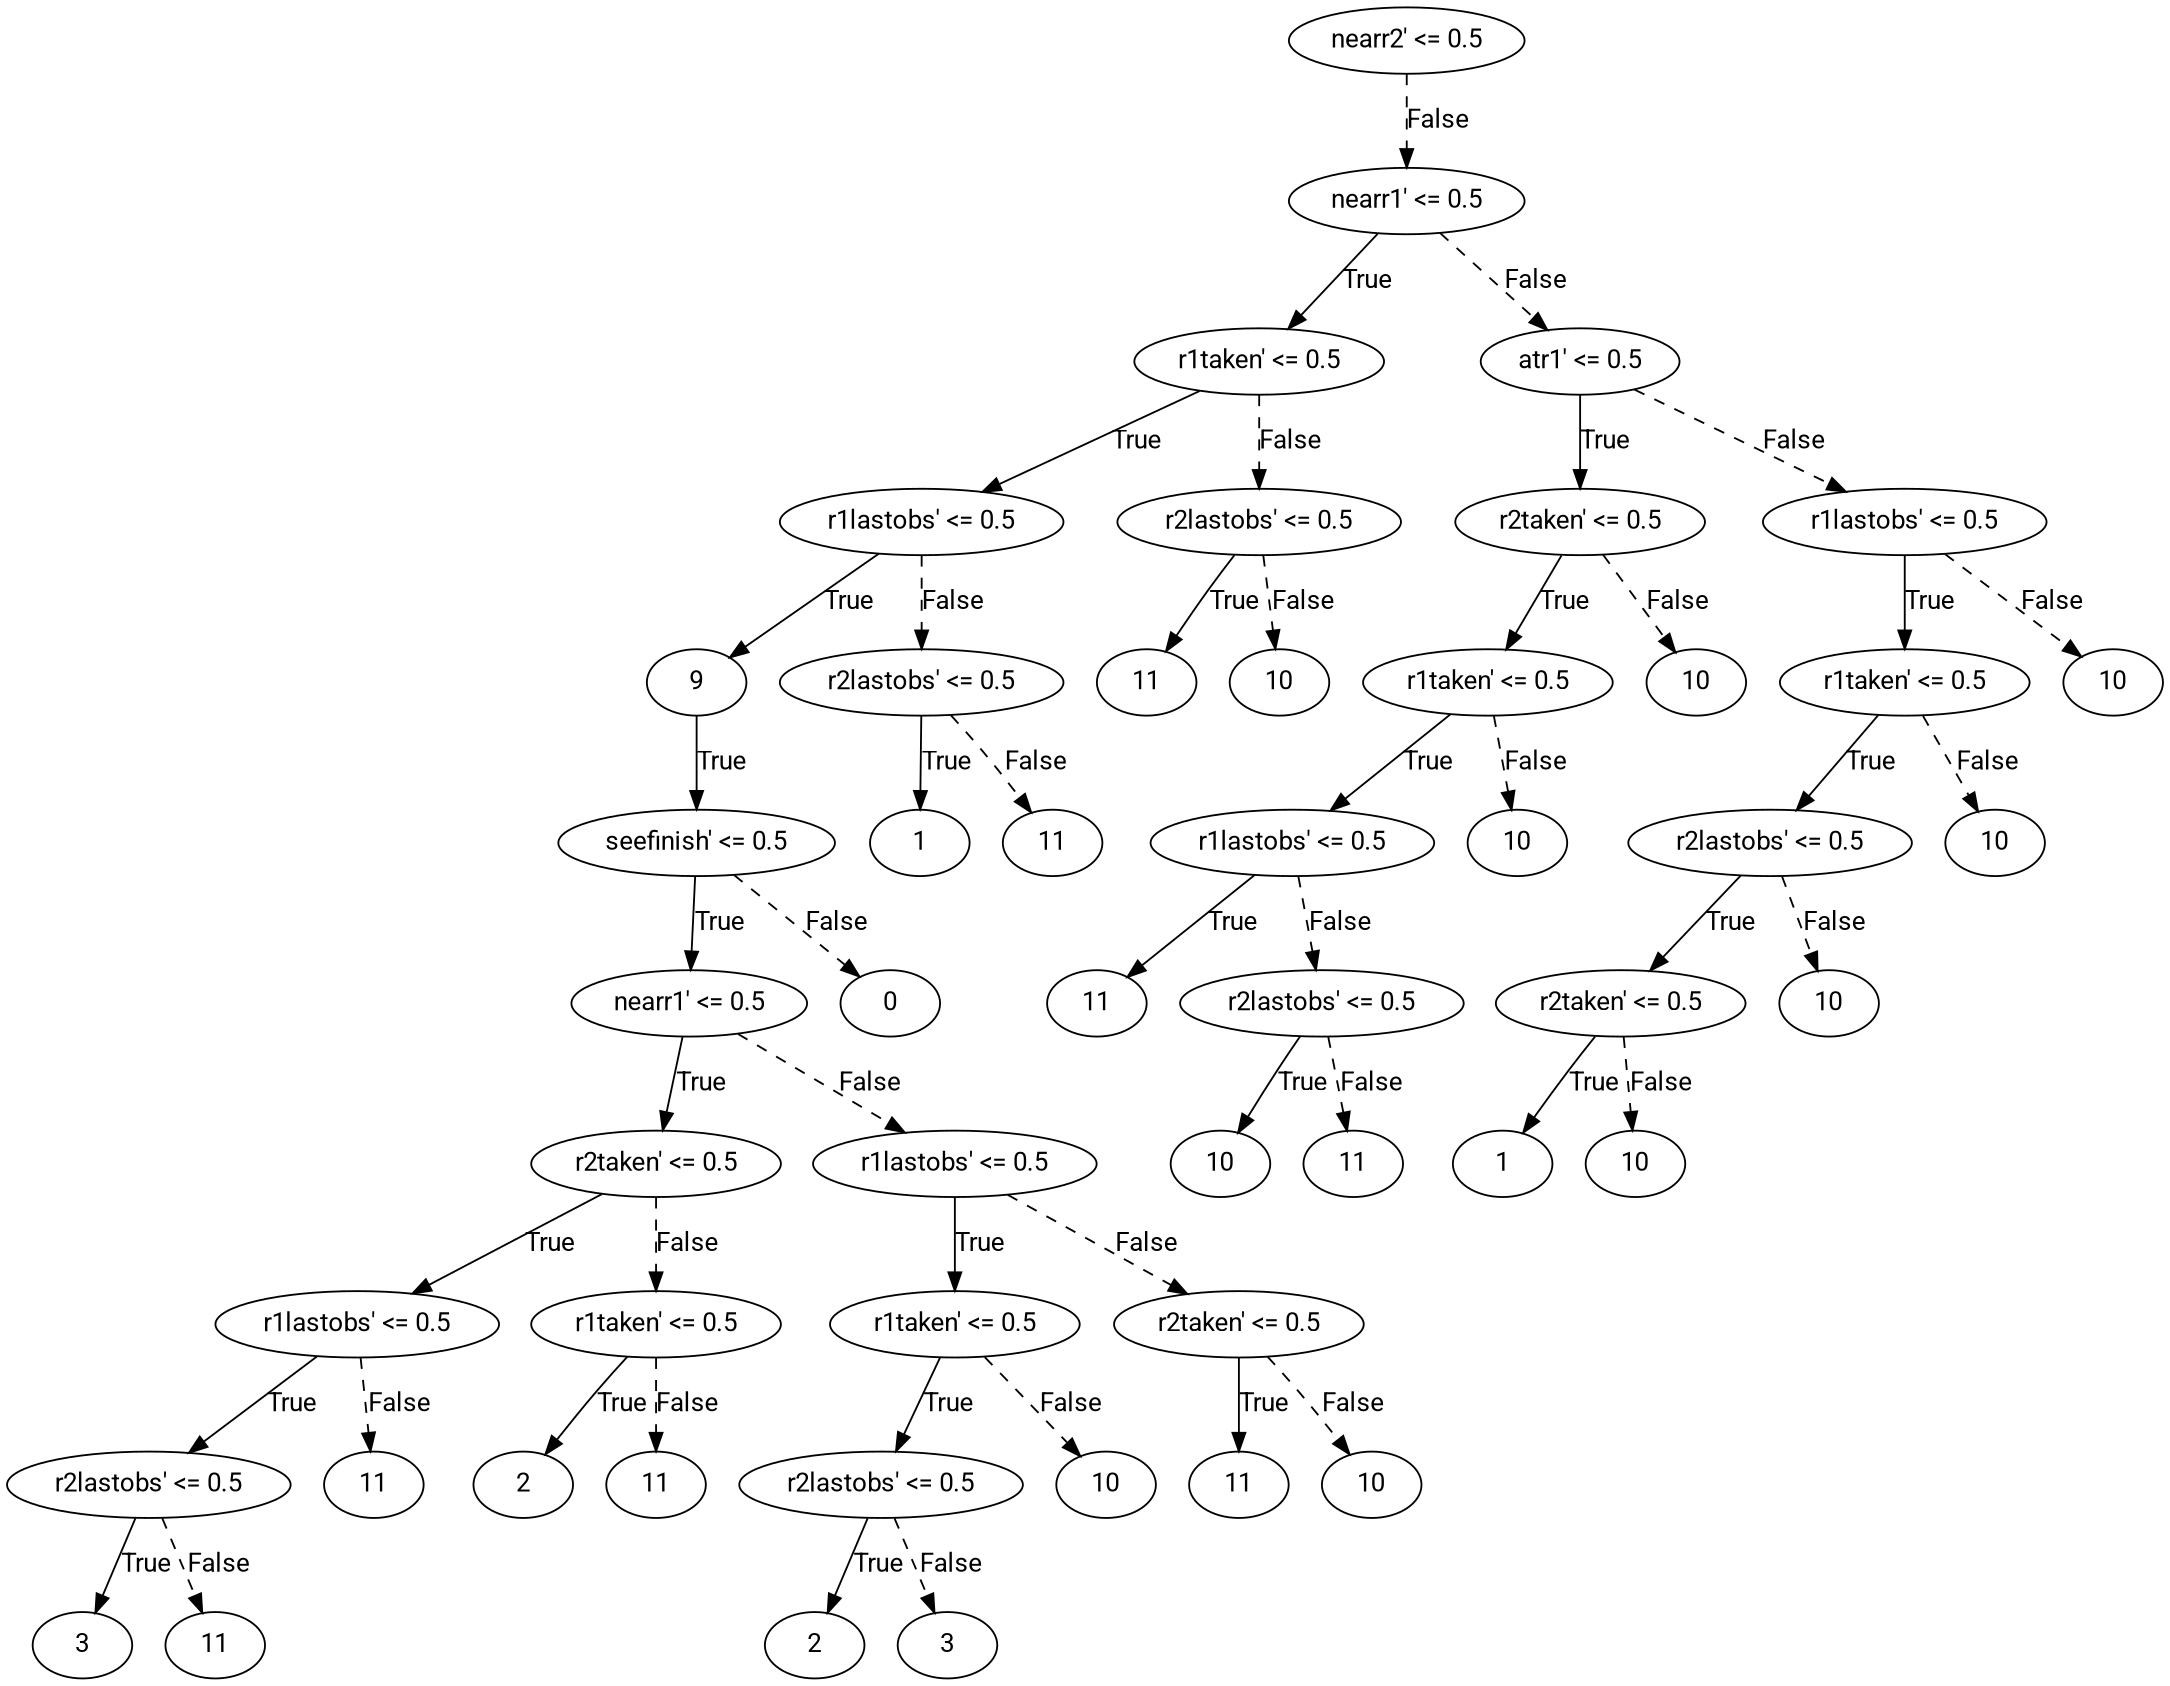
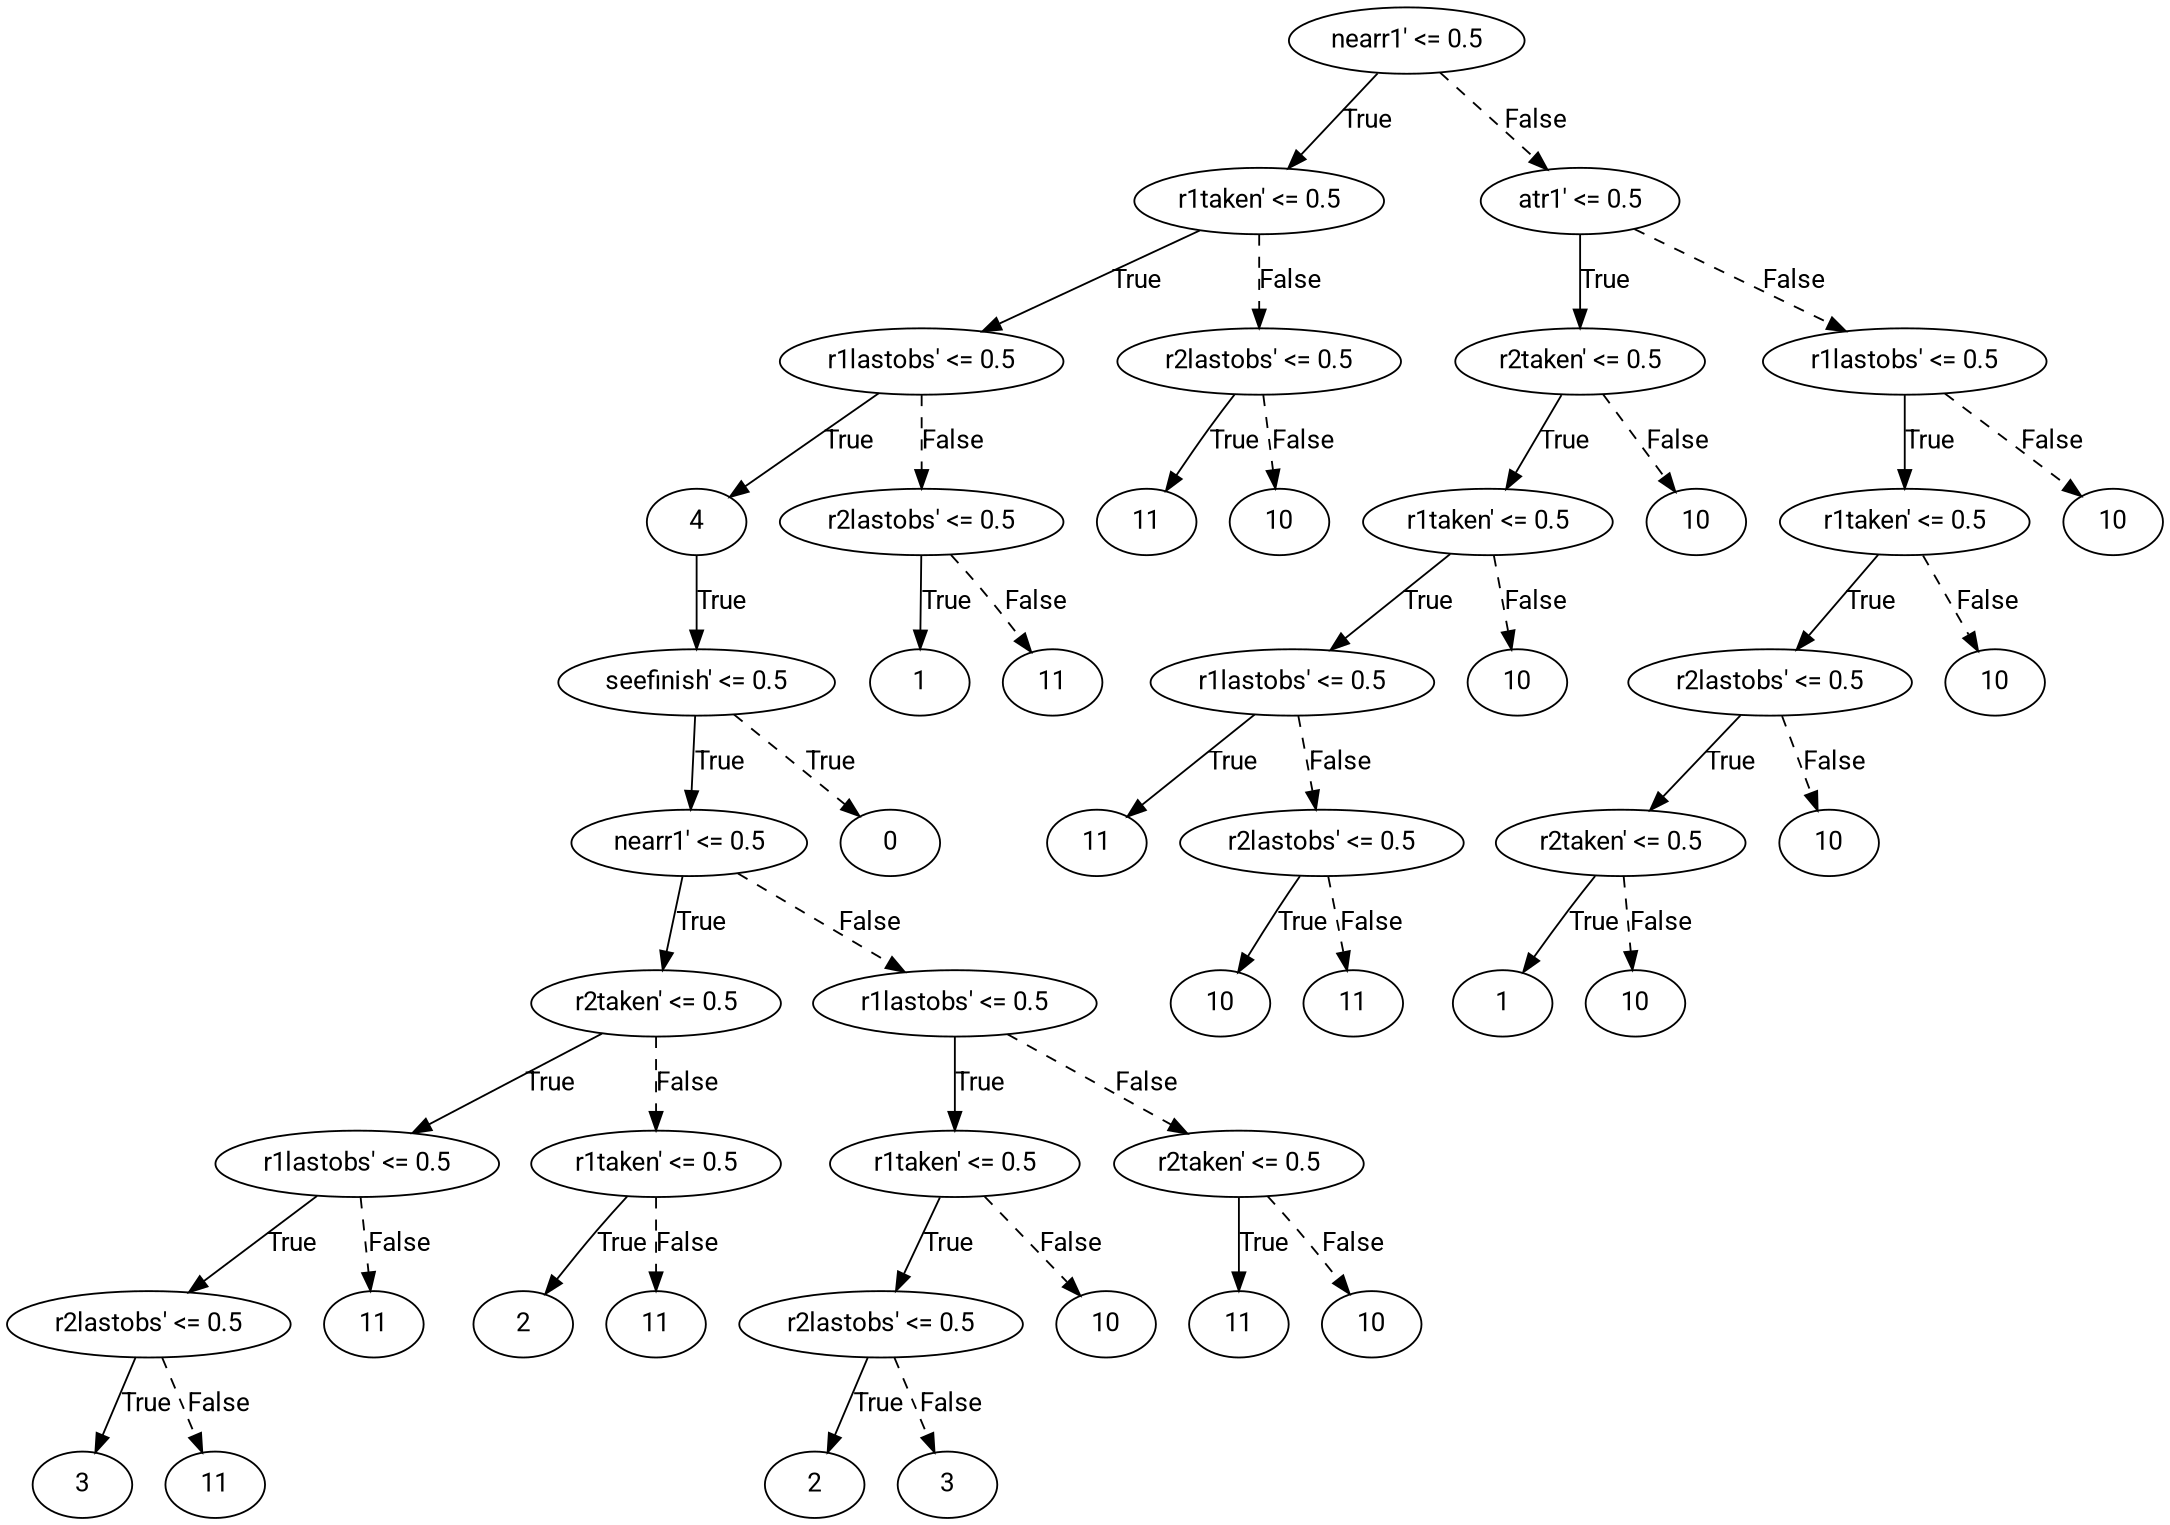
node "nearr2' <= 0.5": removed
node "9": label "9" -> "4"
edge "seefinish' <= 0.5" -> "0": label "False" -> "True"
